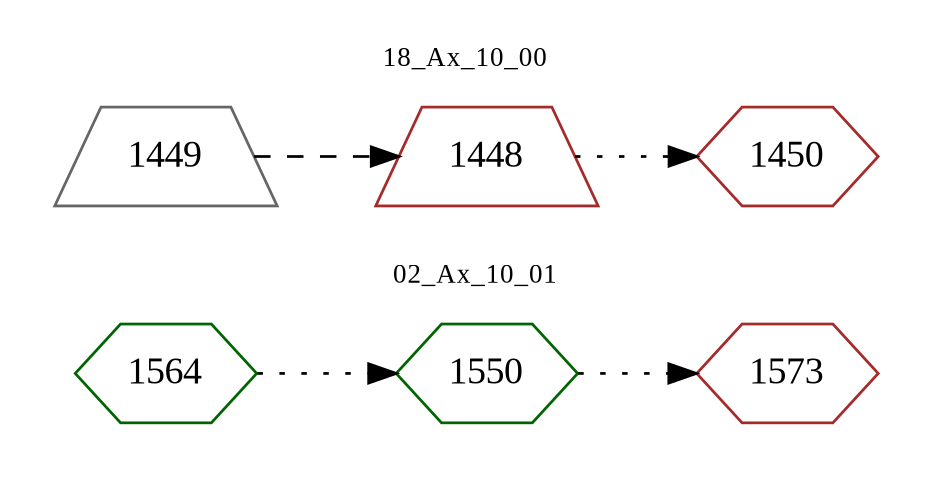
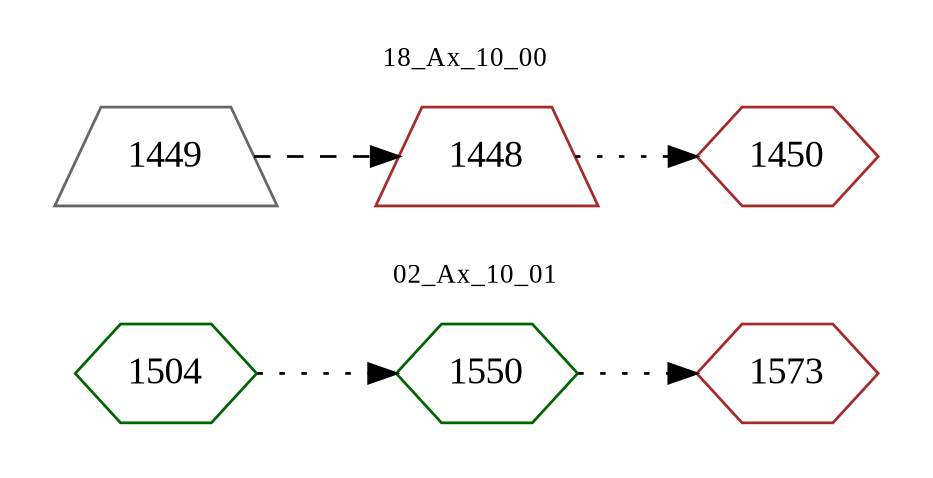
node "1564": label "1564" -> "1504"
